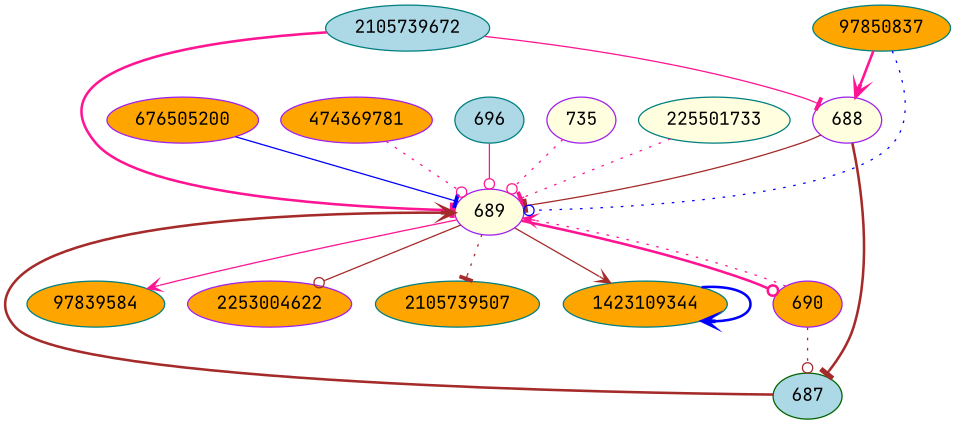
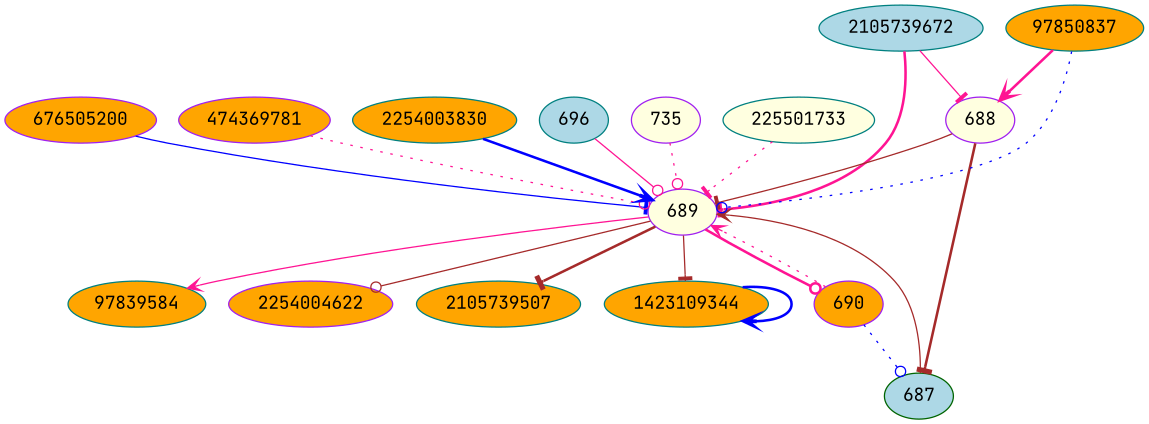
node "2254003830": added
edge "689" -> "1423109344": arrowhead vee -> tee
edge "689" -> "2105739507": style dotted -> bold
node "2253004622": label "2253004622" -> "2254004622"
edge "690" -> "687": color brown -> blue
edge "687" -> "689": style bold -> solid
